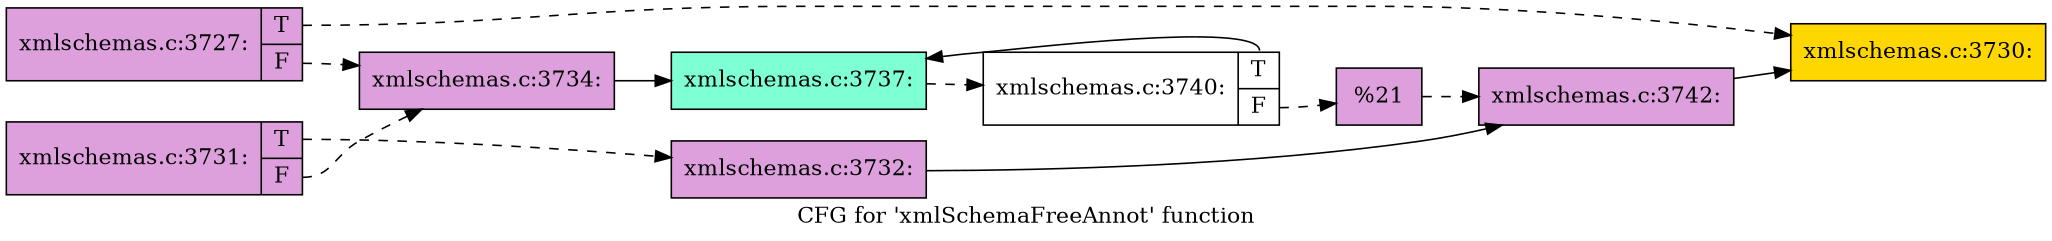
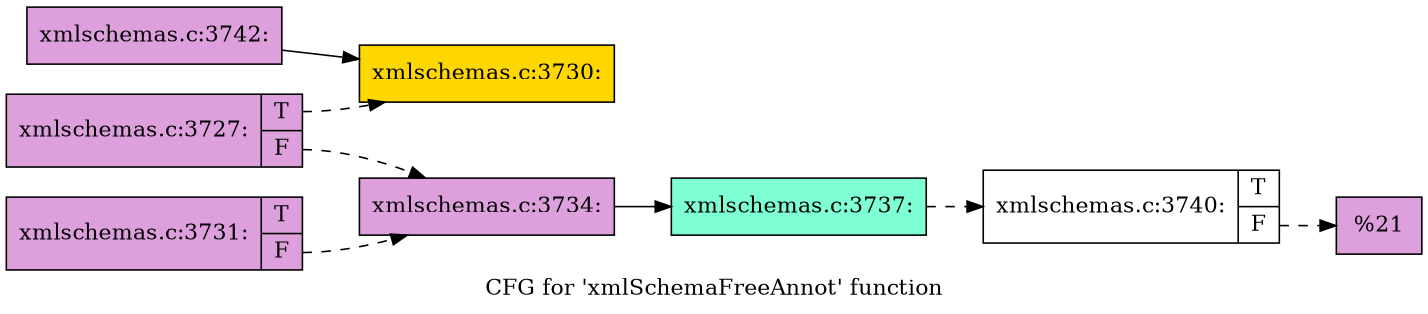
edge "xmlschemas.c:3740:" -> "xmlschemas.c:3737:": removed
edge "%21" -> "xmlschemas.c:3742:": removed
node "xmlschemas.c:3732:": removed
